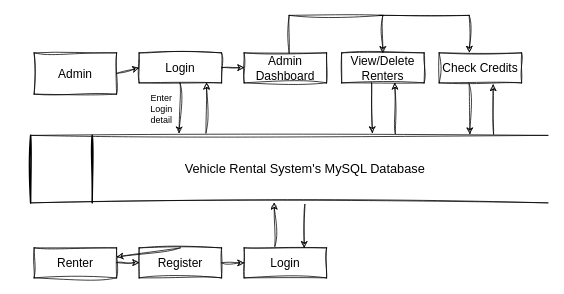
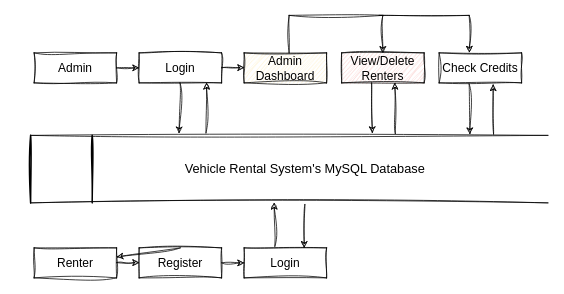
node "Admin Dashboard": fillcolor #ffffff -> #fff2cc
node "View/Delete Renters": fillcolor #ffffff -> #f8cecc
node "Admin": size 83x41 -> 83x30
node "Enter Login detail": removed
